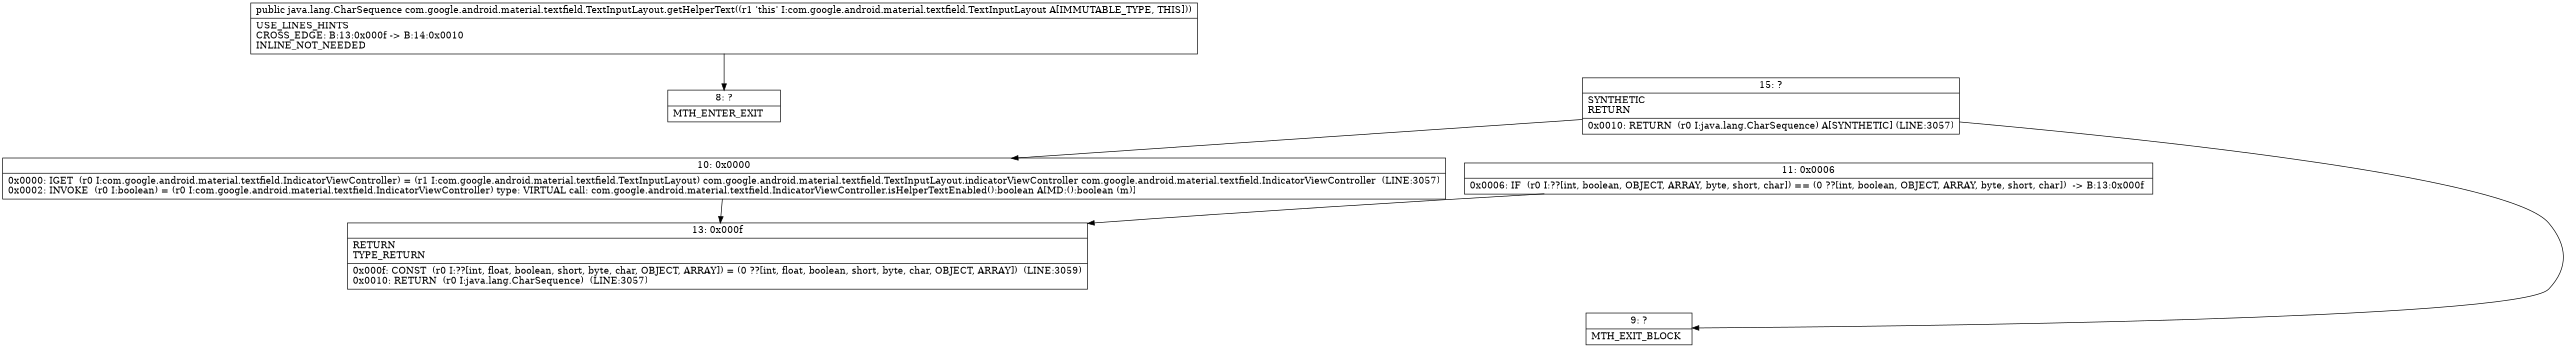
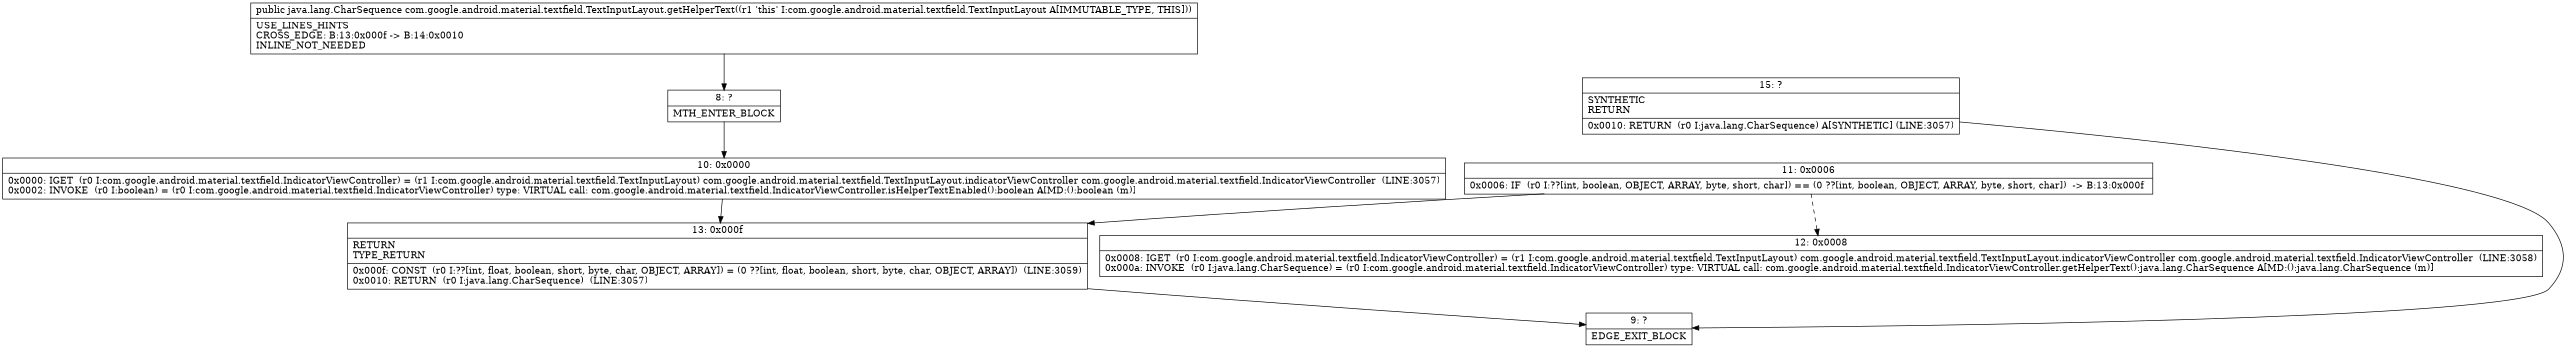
node "8: ?": text "MTH_ENTER_EXIT" -> "MTH_ENTER_BLOCK"
edge "15: ?" -> "10: 0x0000": now "8: ?" -> "10: 0x0000"
node "12: 0x0008": added
edge "13: 0x000f" -> "9: ?": added
node "9: ?": text "MTH_EXIT_BLOCK" -> "EDGE_EXIT_BLOCK"
